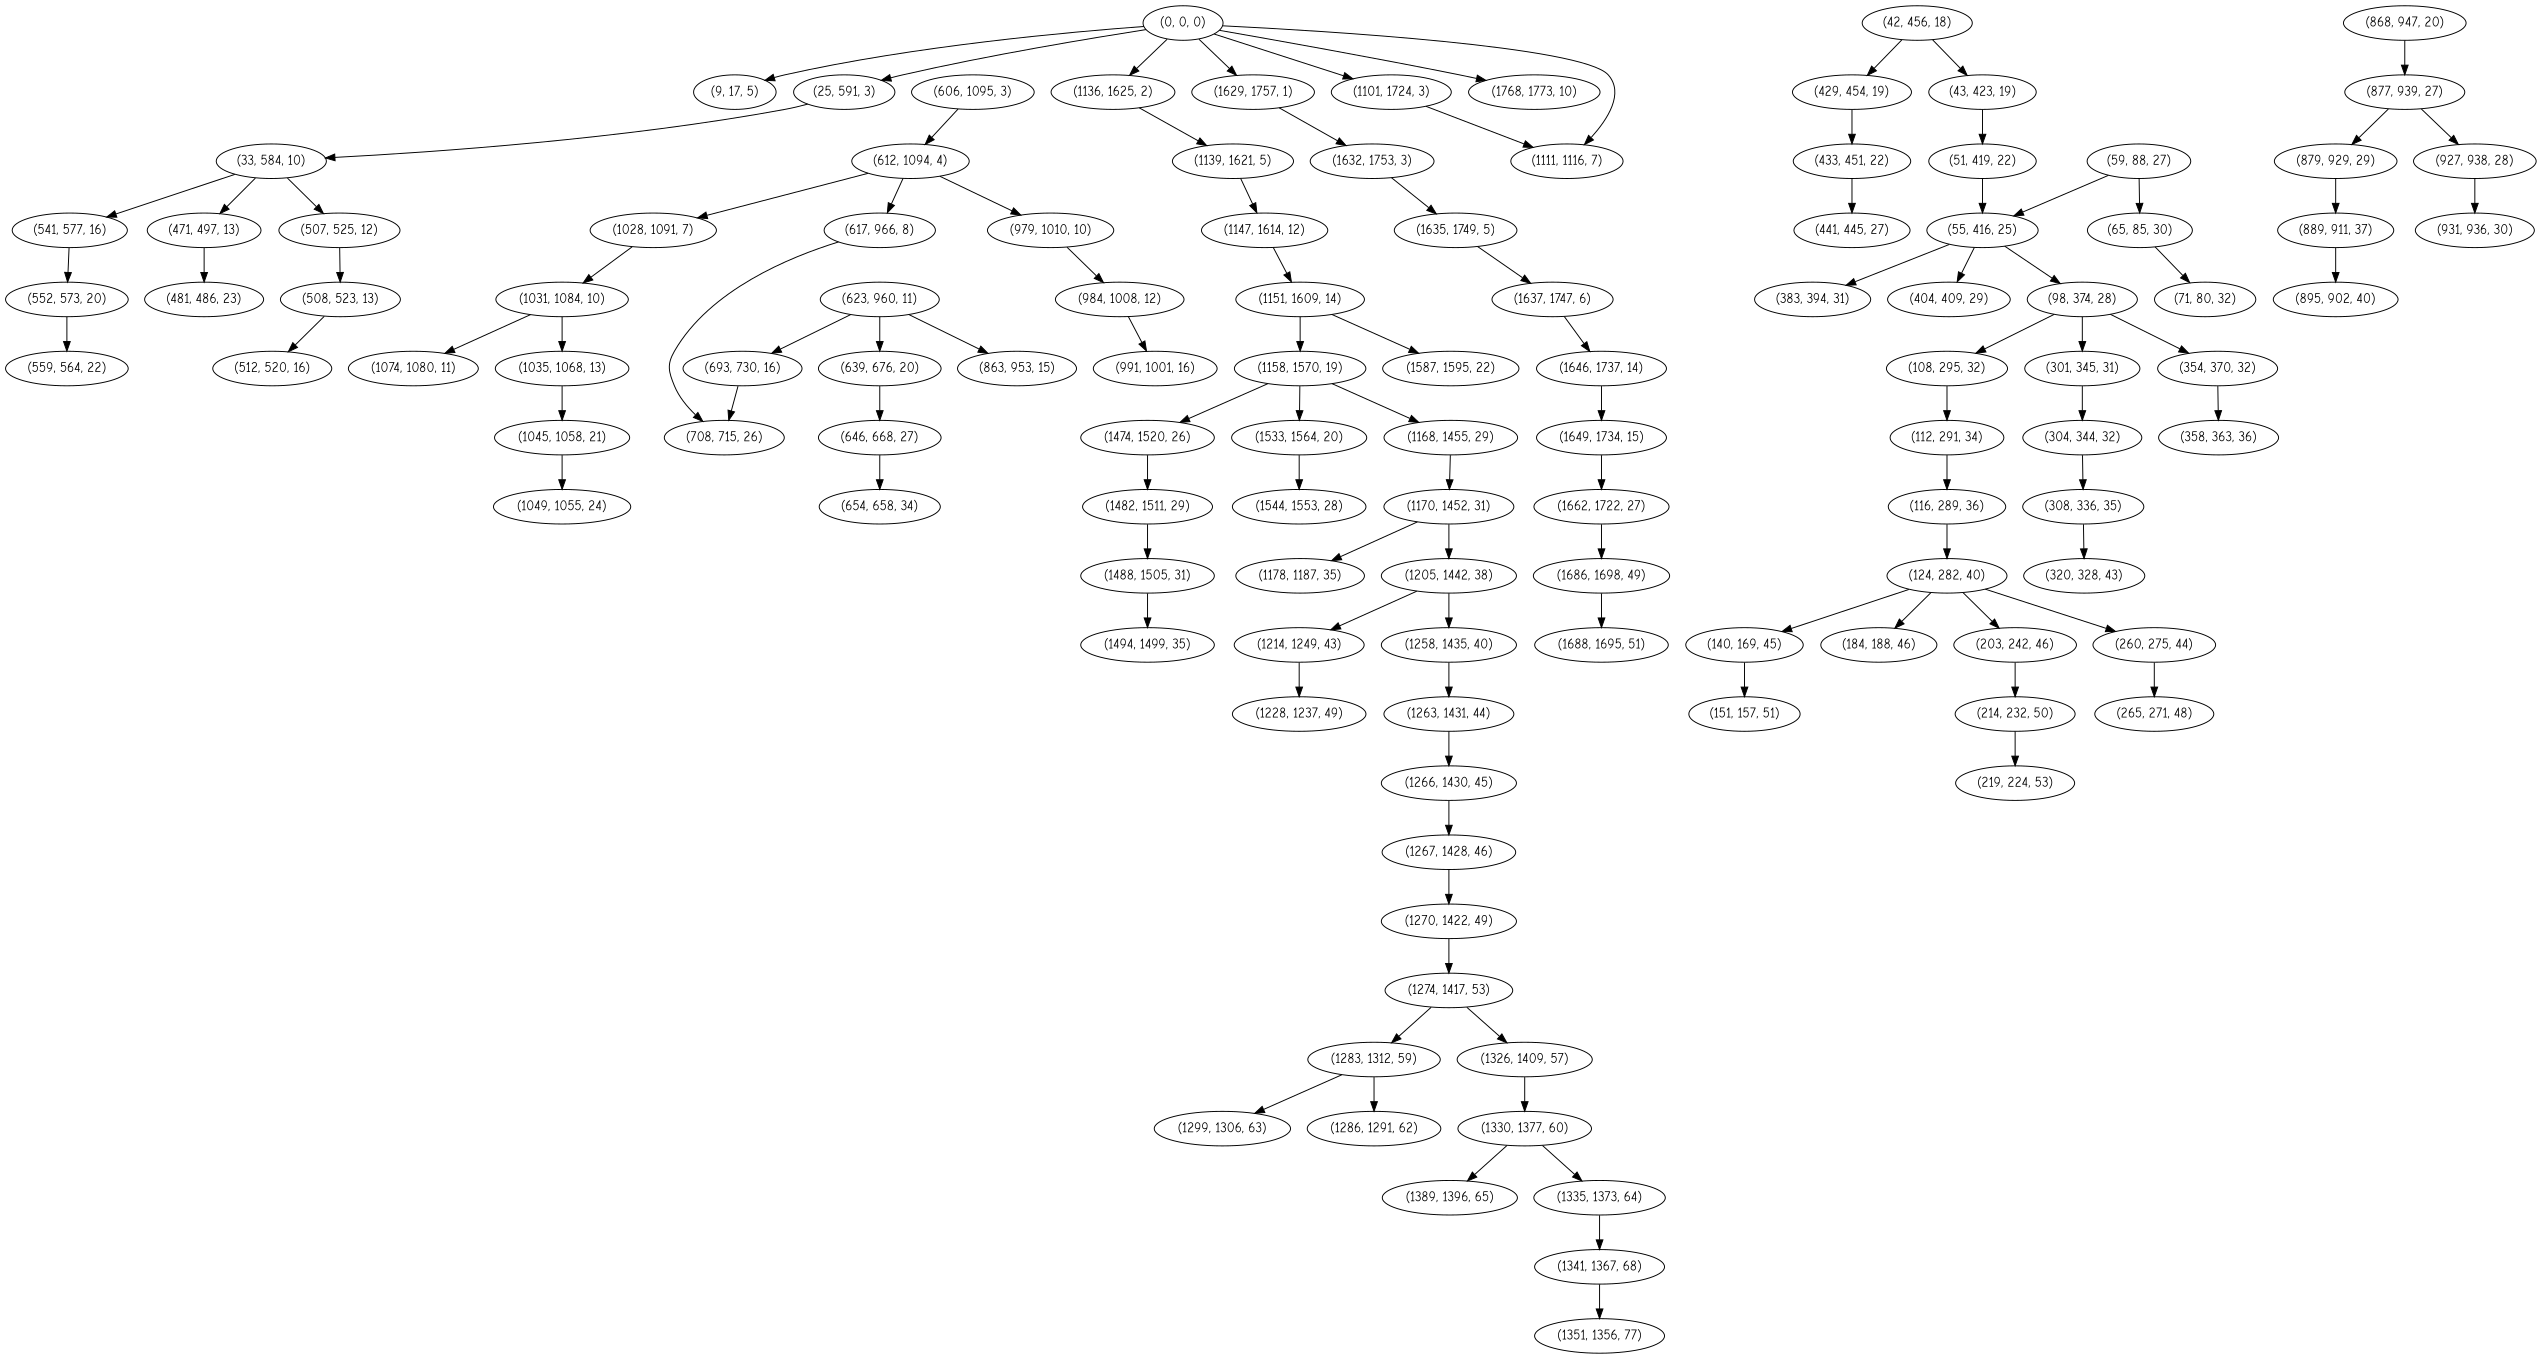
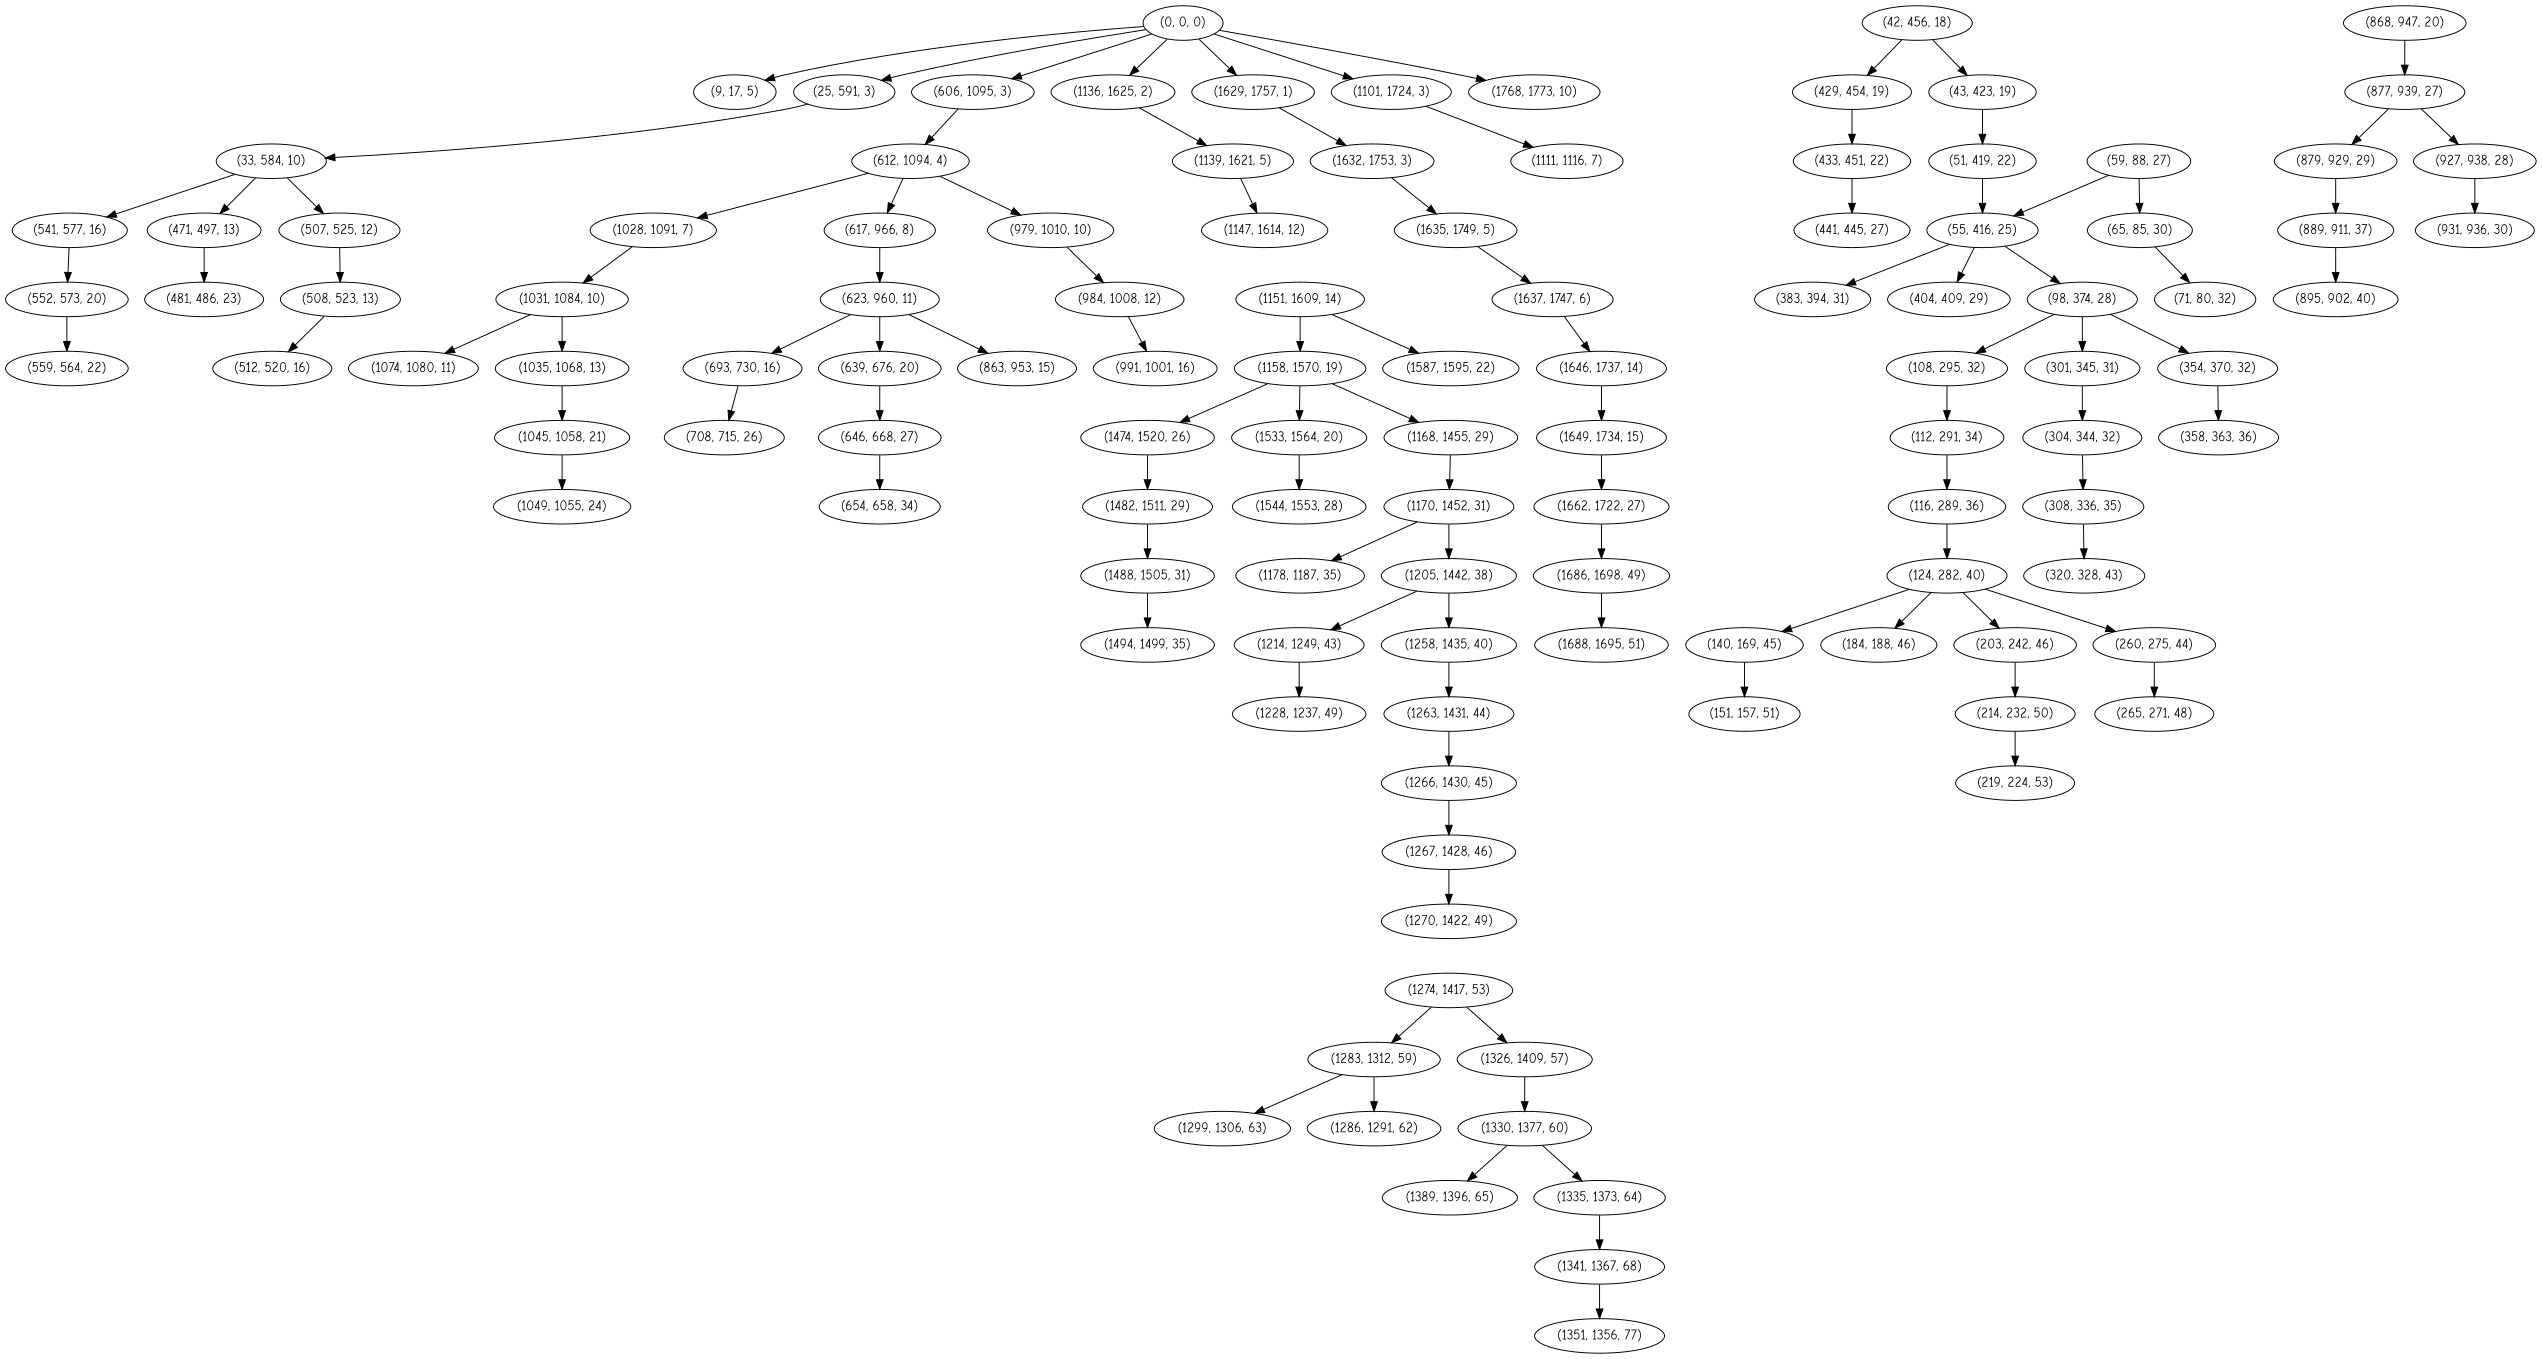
edge "(0, 0, 0)" -> "(1111, 1116, 7)": now "(0, 0, 0)" -> "(606, 1095, 3)"
edge "(1147, 1614, 12)" -> "(1151, 1609, 14)": removed
edge "(617, 966, 8)" -> "(708, 715, 26)": now "(617, 966, 8)" -> "(623, 960, 11)"
edge "(1270, 1422, 49)" -> "(1274, 1417, 53)": removed
